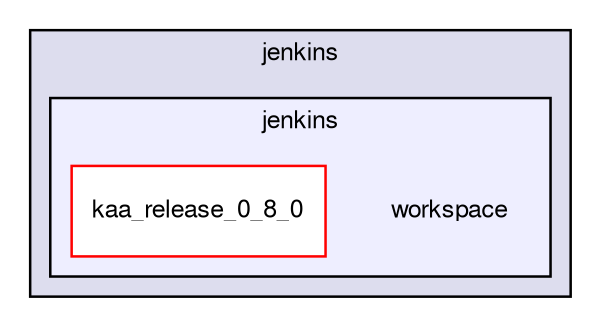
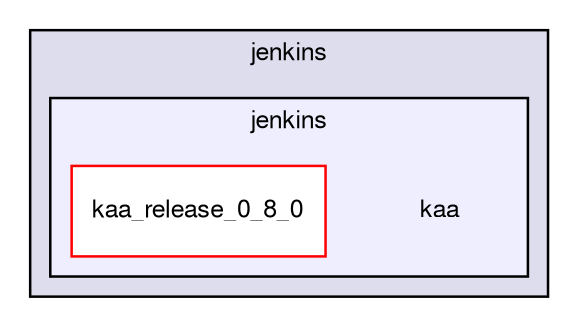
node "workspace": label "workspace" -> "kaa"
